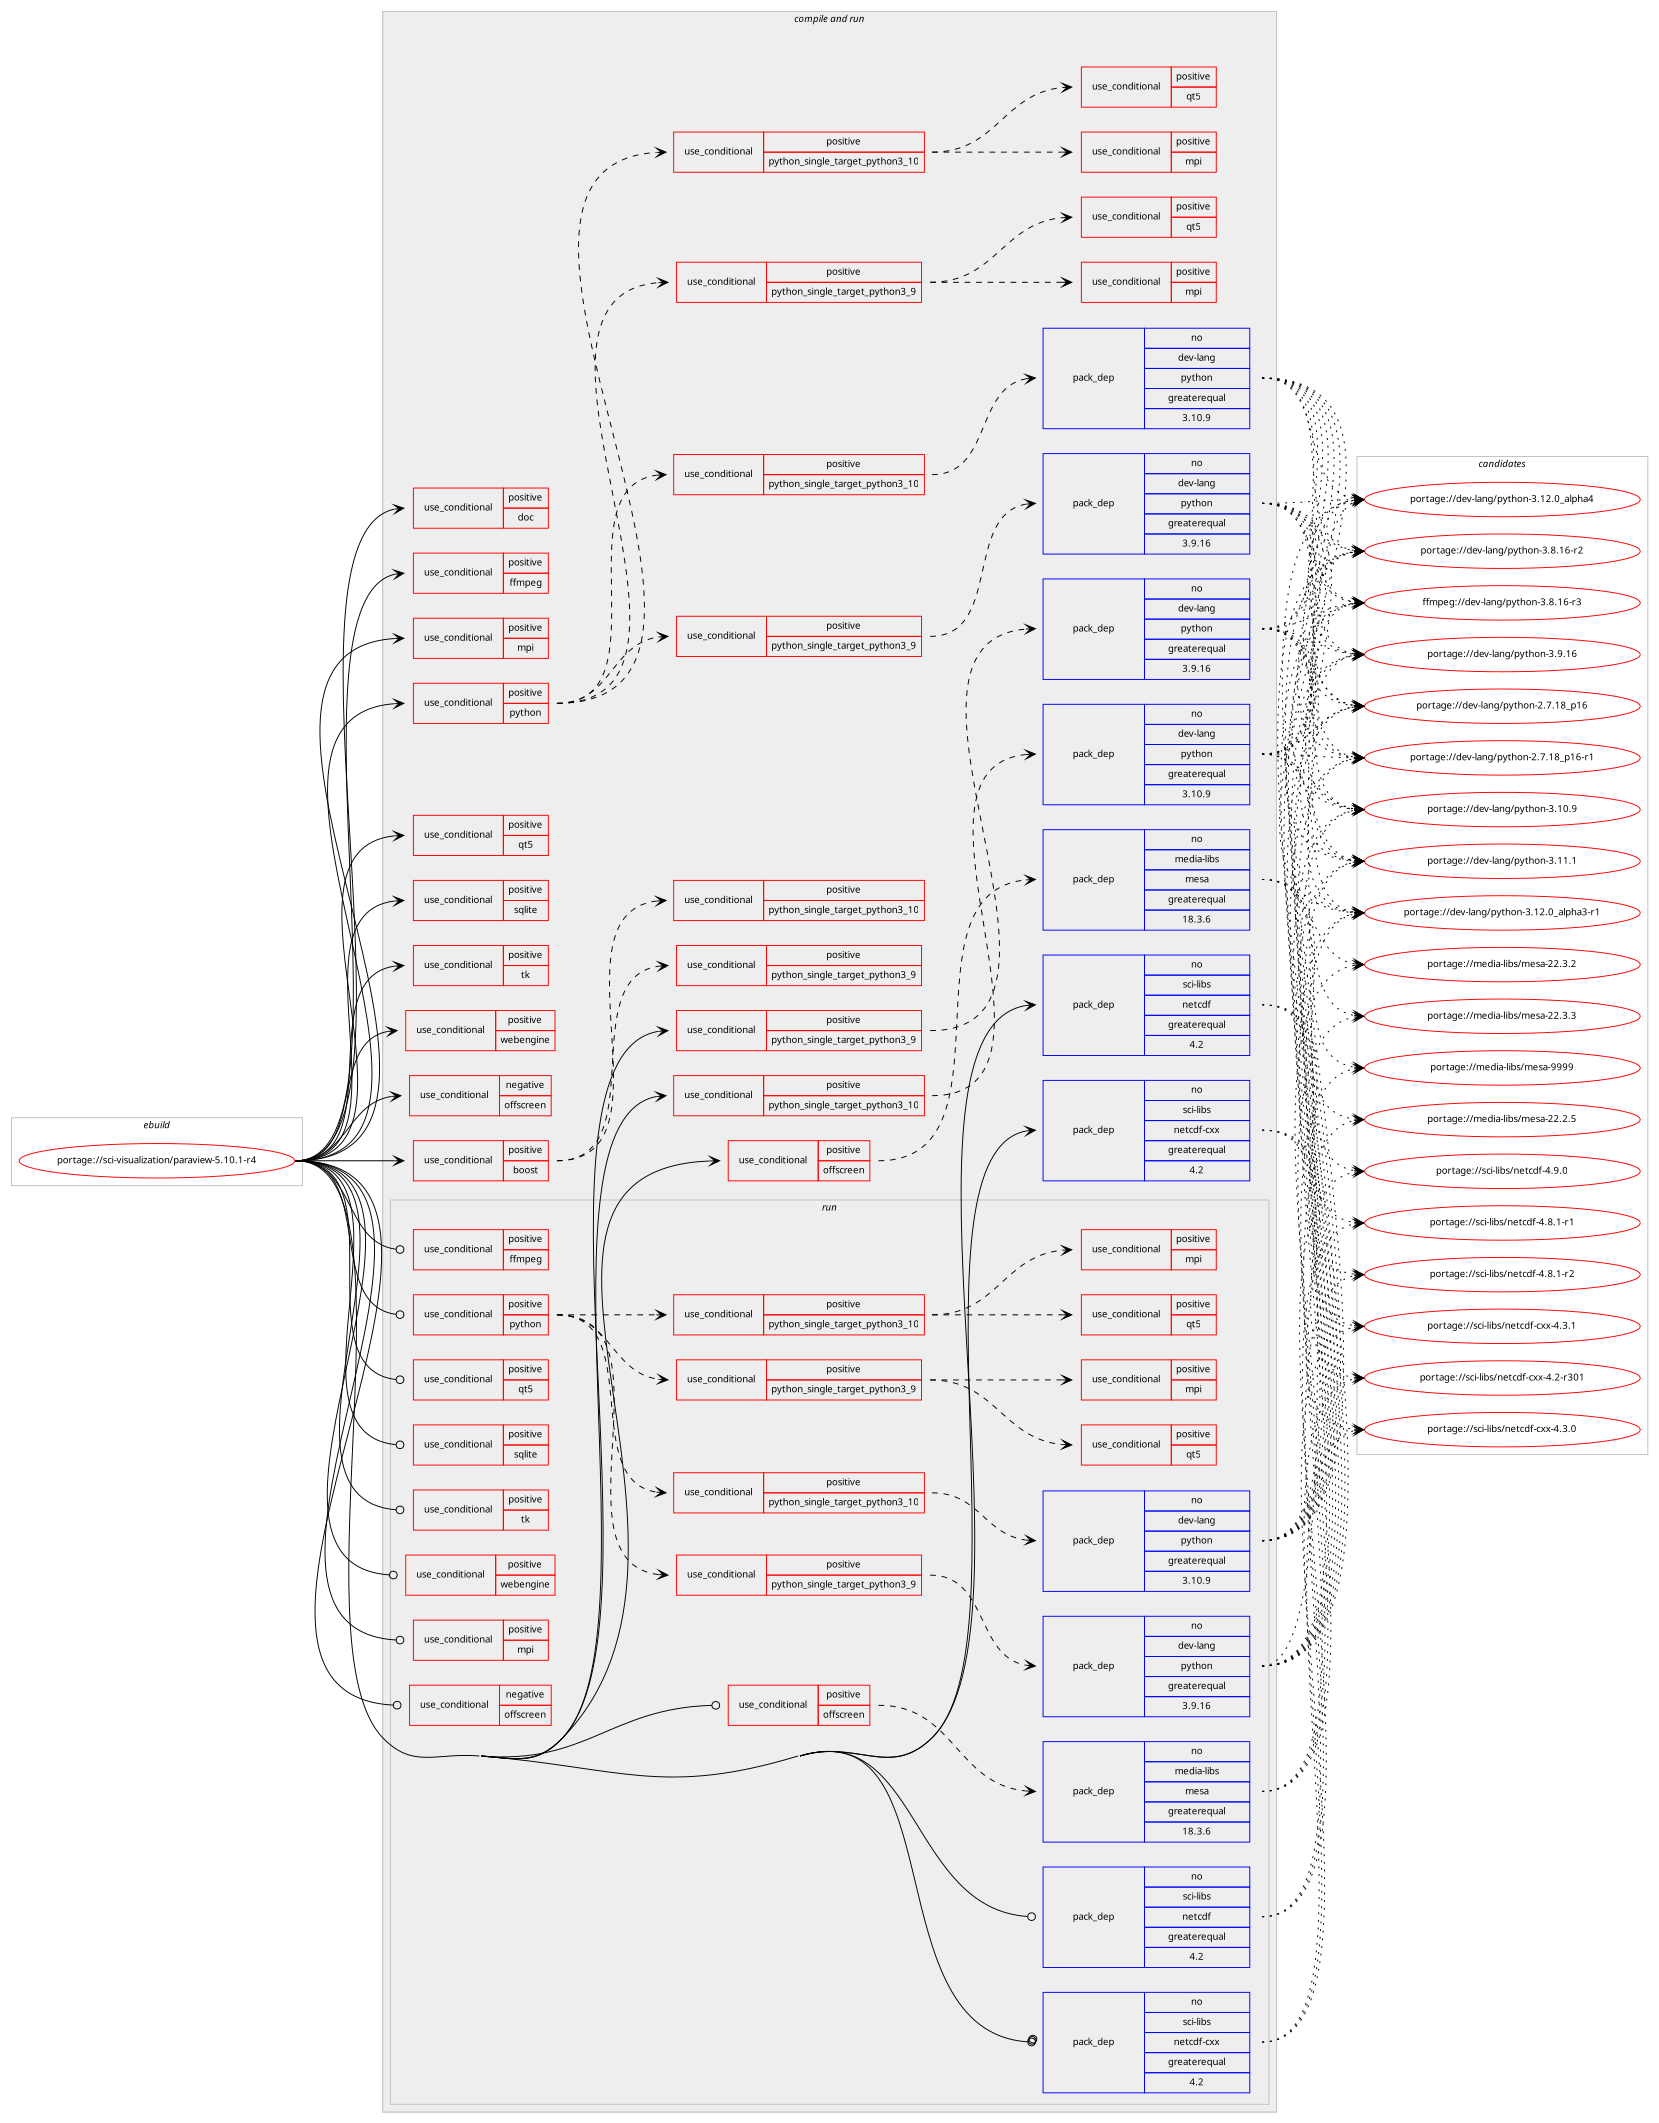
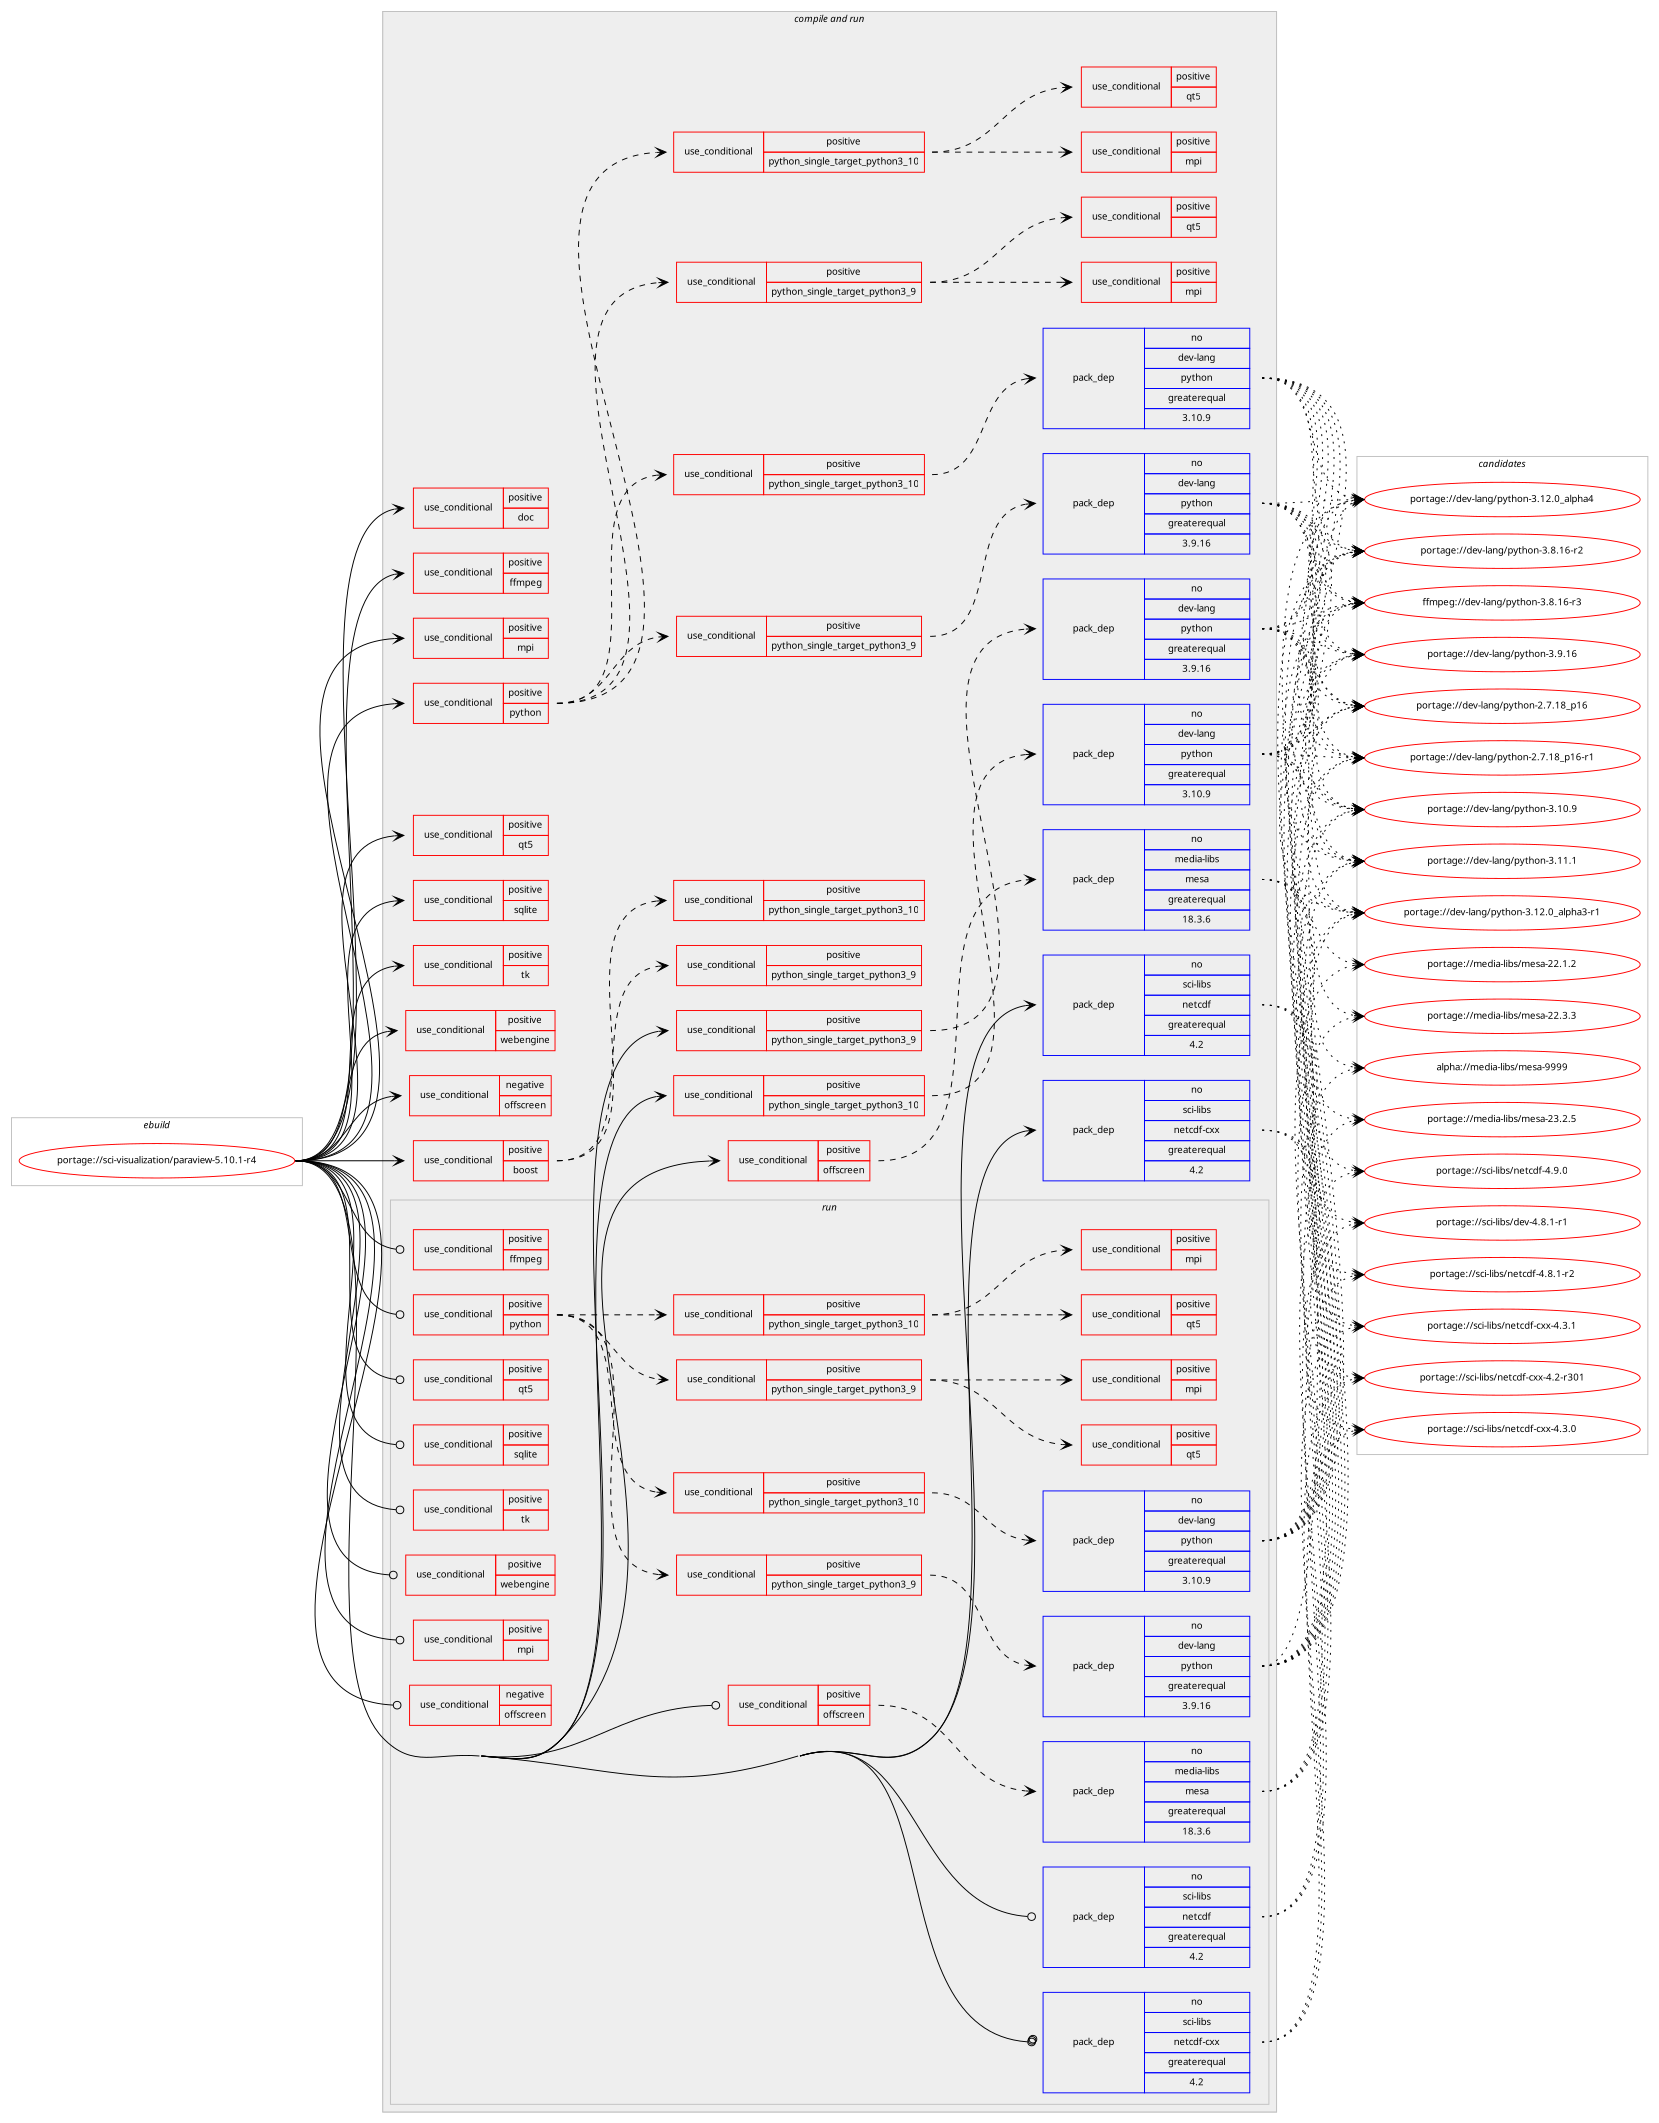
node "portage://media-libs/mesa-22.3.2": label "portage://media-libs/mesa-22.3.2" -> "portage://media-libs/mesa-22.1.2"
node "portage://media-libs/mesa-9999": label "portage://media-libs/mesa-9999" -> "alpha://media-libs/mesa-9999"
node "portage://media-libs/mesa-22.2.5": label "portage://media-libs/mesa-22.2.5" -> "portage://media-libs/mesa-23.2.5"
node "portage://sci-libs/netcdf-4.8.1-r1": label "portage://sci-libs/netcdf-4.8.1-r1" -> "portage://sci-libs/dev-4.8.1-r1"
